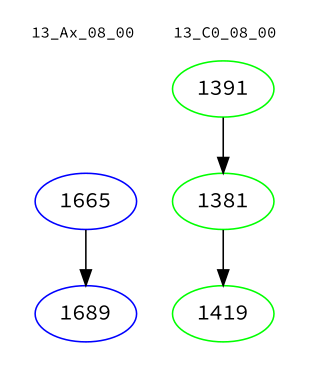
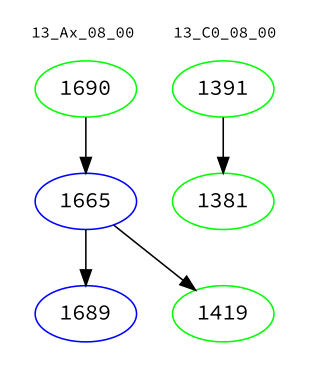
node "1690": added
edge "1381" -> "1419": now "1665" -> "1419"
